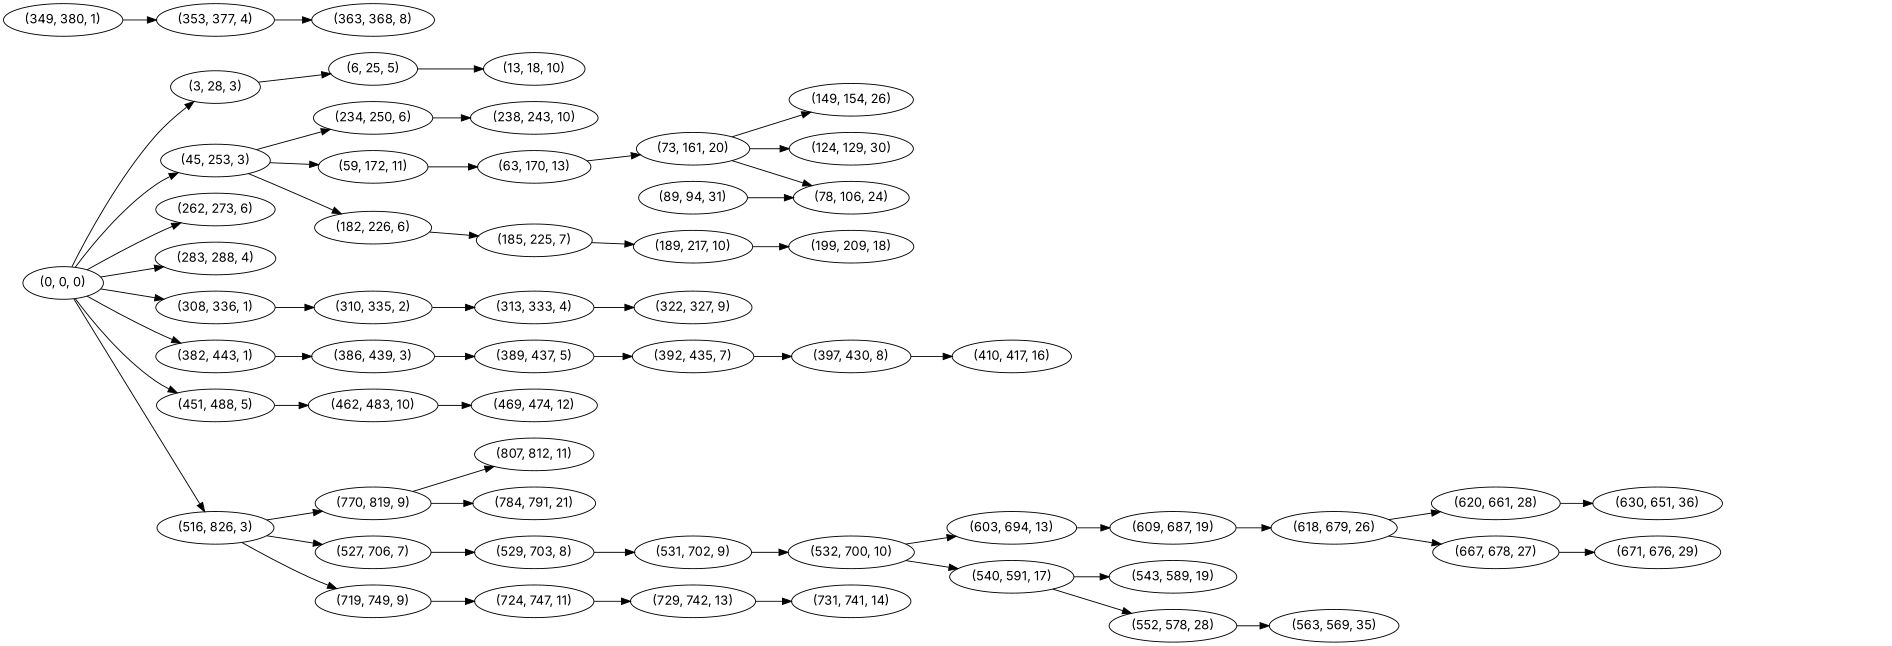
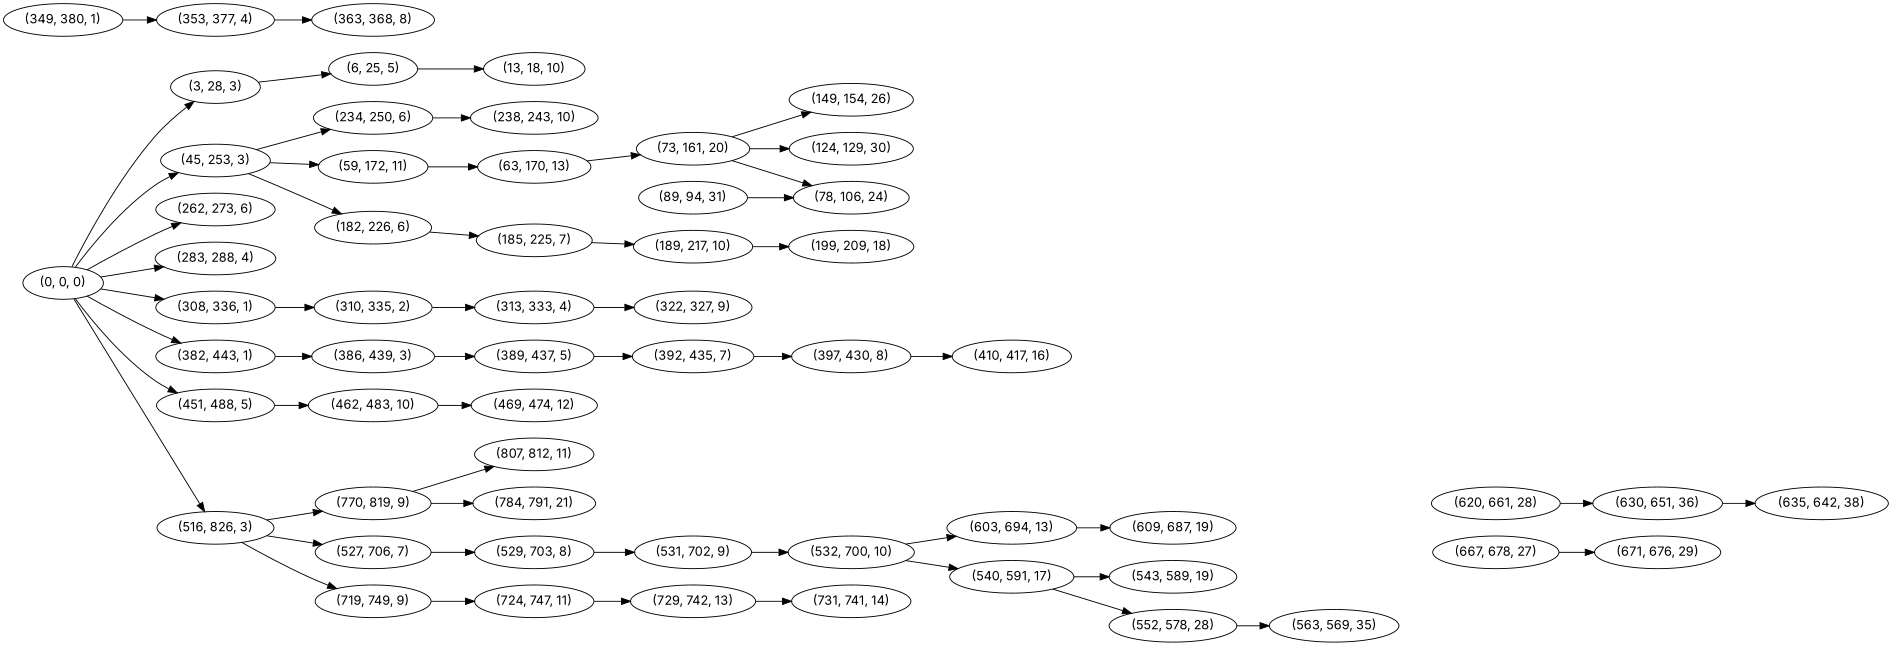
node "(635, 642, 38)": added
node "(618, 679, 26)": removed
